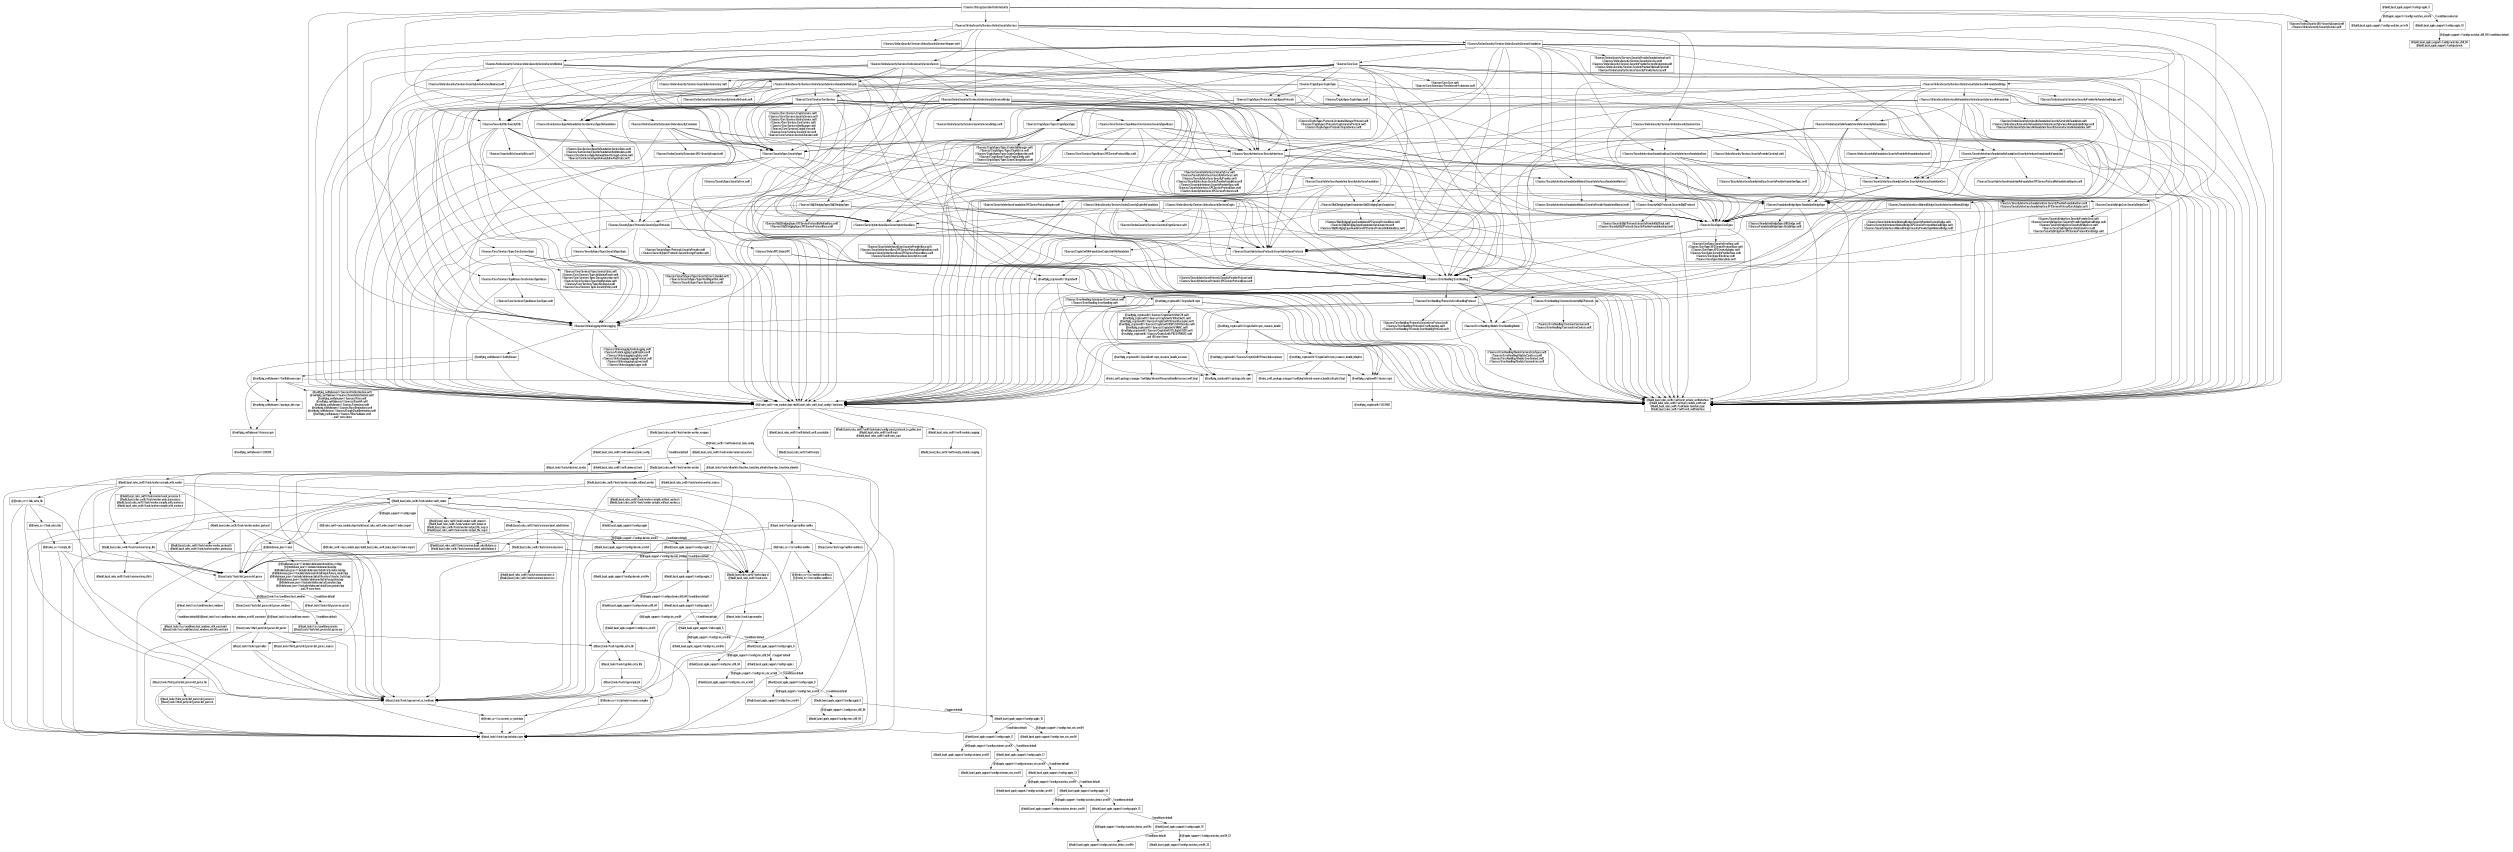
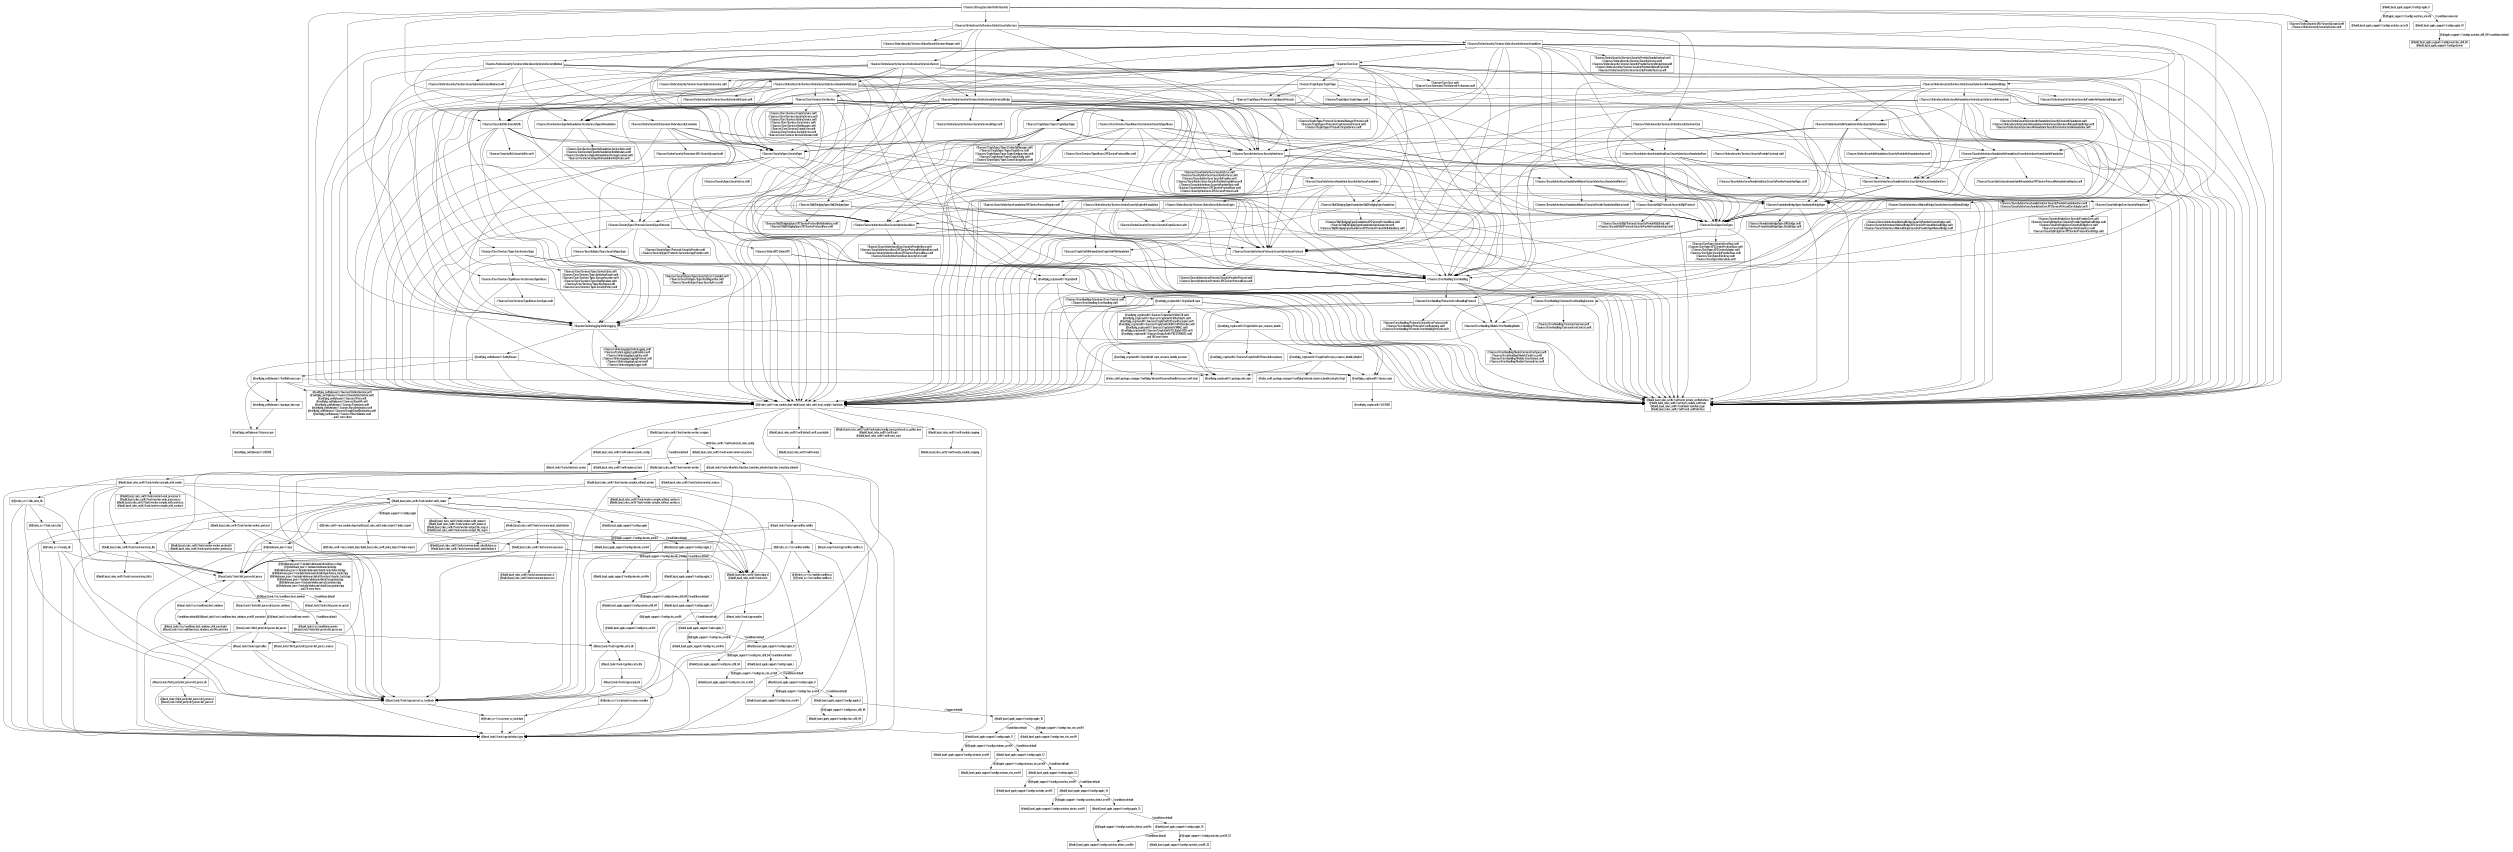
node "//Sources/ErrorHandling/Common:SecurityObjCProtocols": label "//Sources/ErrorHandling/Common:SecurityObjCProtocols" -> "//Sources/ErrorHandling/Common:ErrorHandlingCommon"
edge "@swiftpkg_cryptoswift//:CryptoSwift.rspm_resource_bundle" -> "@swiftpkg_cryptoswift//:license.rspm": now "@swiftpkg_swiftybeaver//:SwiftyBeaver" -> "@swiftpkg_cryptoswift//:license.rspm"
node "@bazel_tools//tools/cpp/runfiles:runfiles.h": label "@bazel_tools//tools/cpp/runfiles:runfiles.h" -> "@bazel_map//tools/cpp/runfiles:runfiles.h"
edge "@build_bazel_rules_swift//tools/worker:worker_protocol" -> "@bazel_tools//tools/def_parser:def_parser": now "@bazel_tools//tools/cpp:malloc" -> "@bazel_tools//tools/def_parser:def_parser"
edge "@build_bazel_apple_support//configs:apple_6" -> "@build_bazel_apple_support//configs:apple_7": label "//support:default" -> "//conditions:default"
